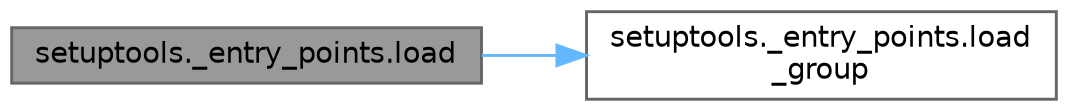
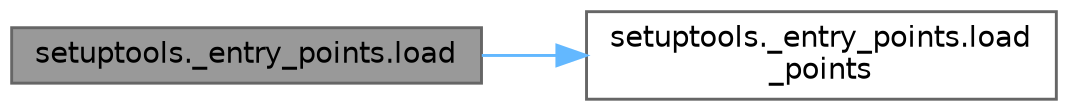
node "setuptools._entry_points.load _group": label "setuptools._entry_points.load _group" -> "setuptools._entry_points.load _points"
